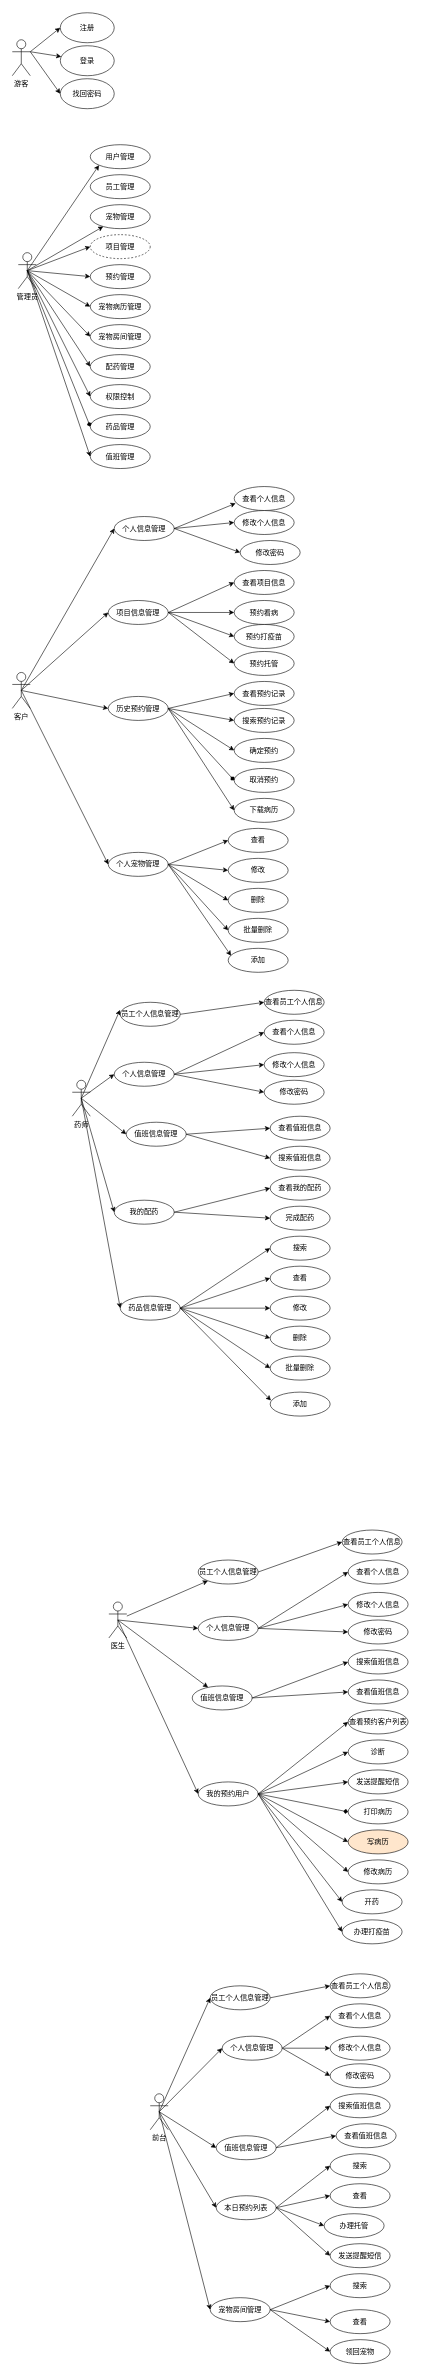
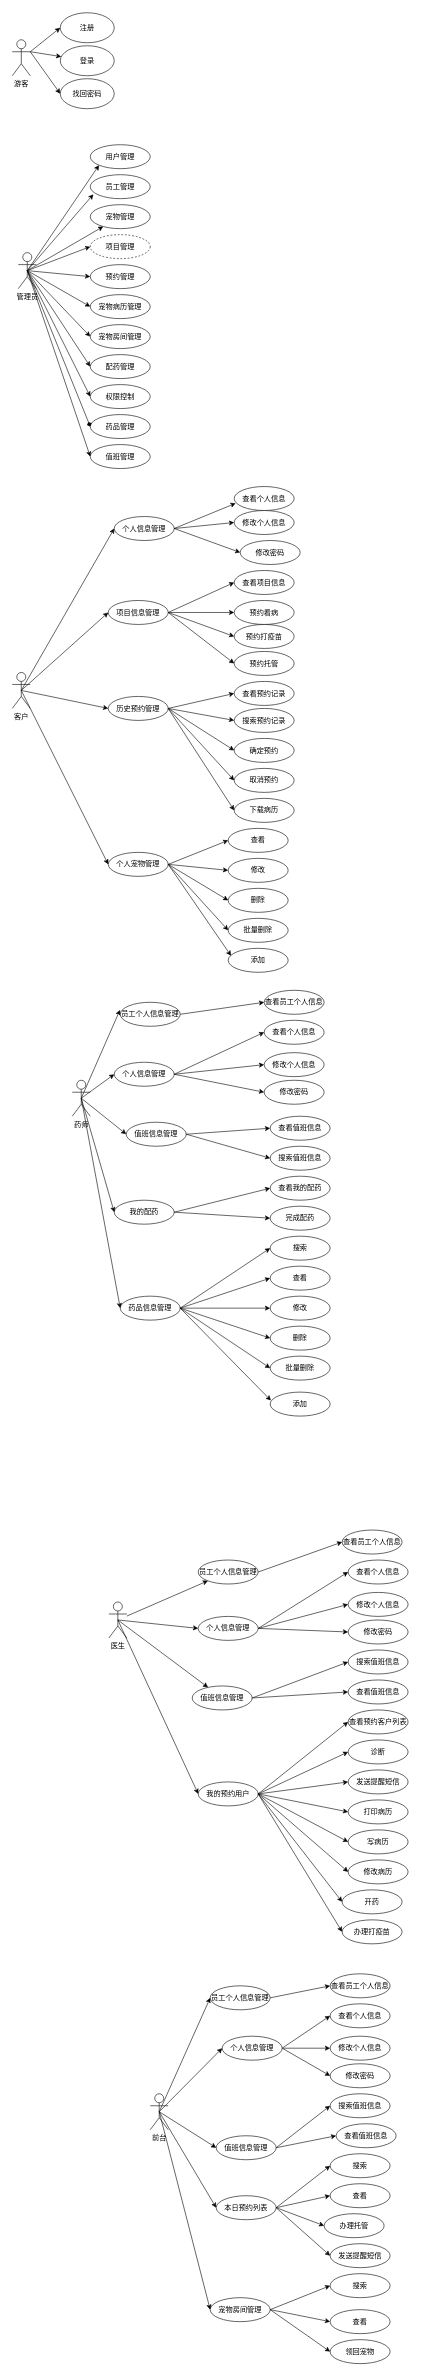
edge "管理员" -> "员工管理": added
edge "历史预约管理" -> "取消预约": arrowhead diamond -> classic
edge "我的预约用户" -> "打印病历": arrowhead diamond -> classic
node "写病历": fillcolor #ffe6cc -> #ffffff
